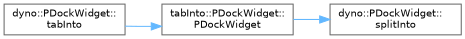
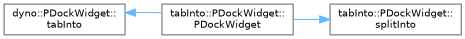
node "dyno::PDockWidget:: splitInto": label "dyno::PDockWidget:: splitInto" -> "tabInto::PDockWidget:: splitInto"
edge "dyno::PDockWidget:: tabInto" -> "tabInto::PDockWidget:: PDockWidget": reversed
